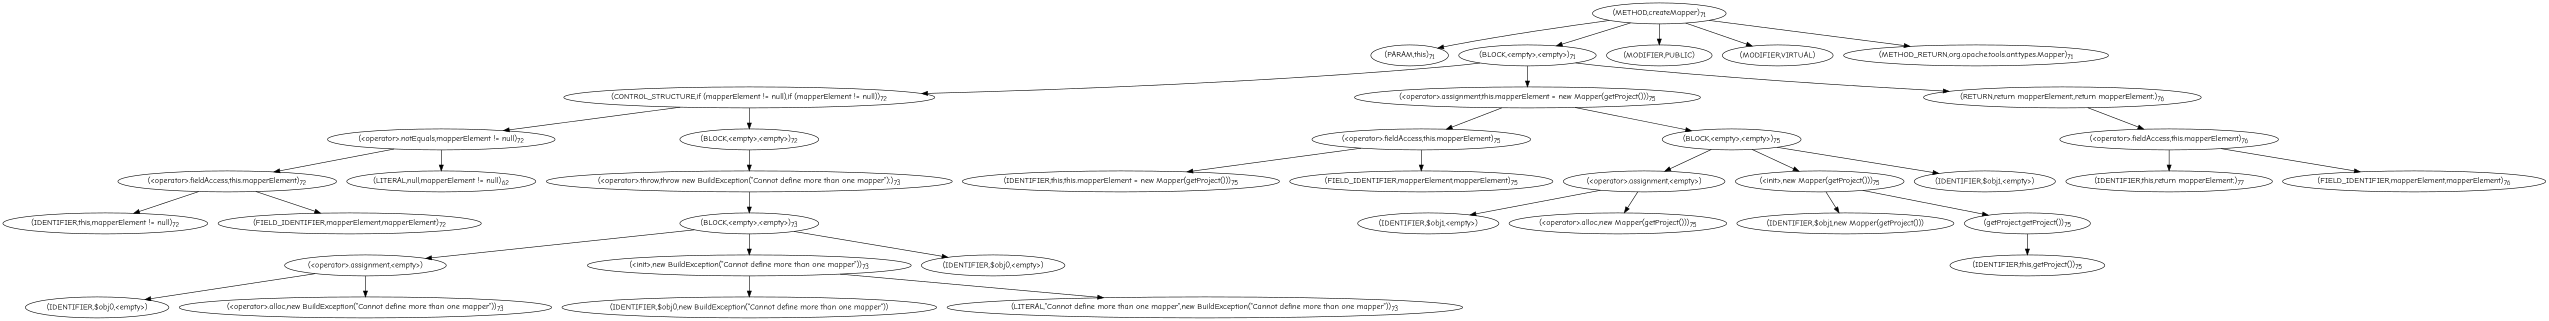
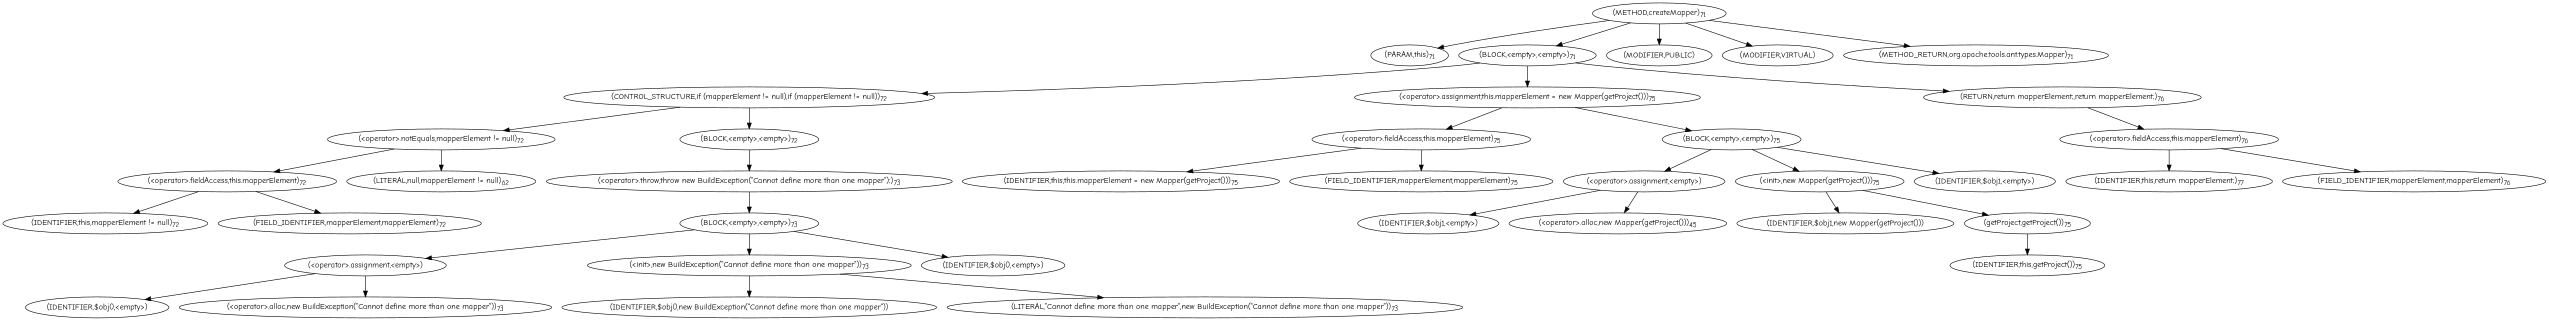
node "(<operator>.alloc,new Mapper(getProject()))": text "75" -> "45"
